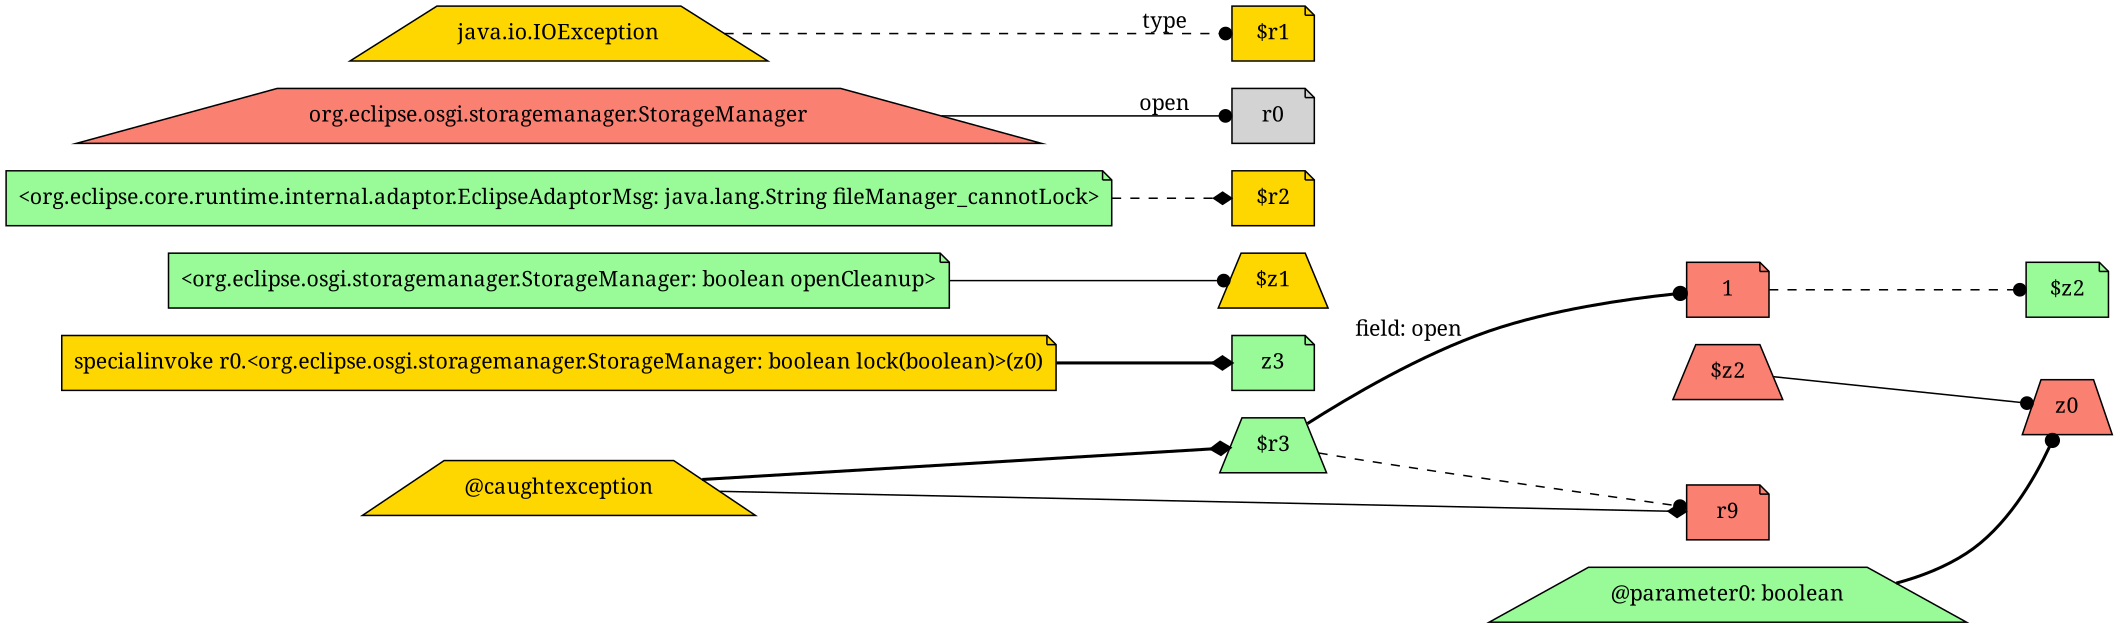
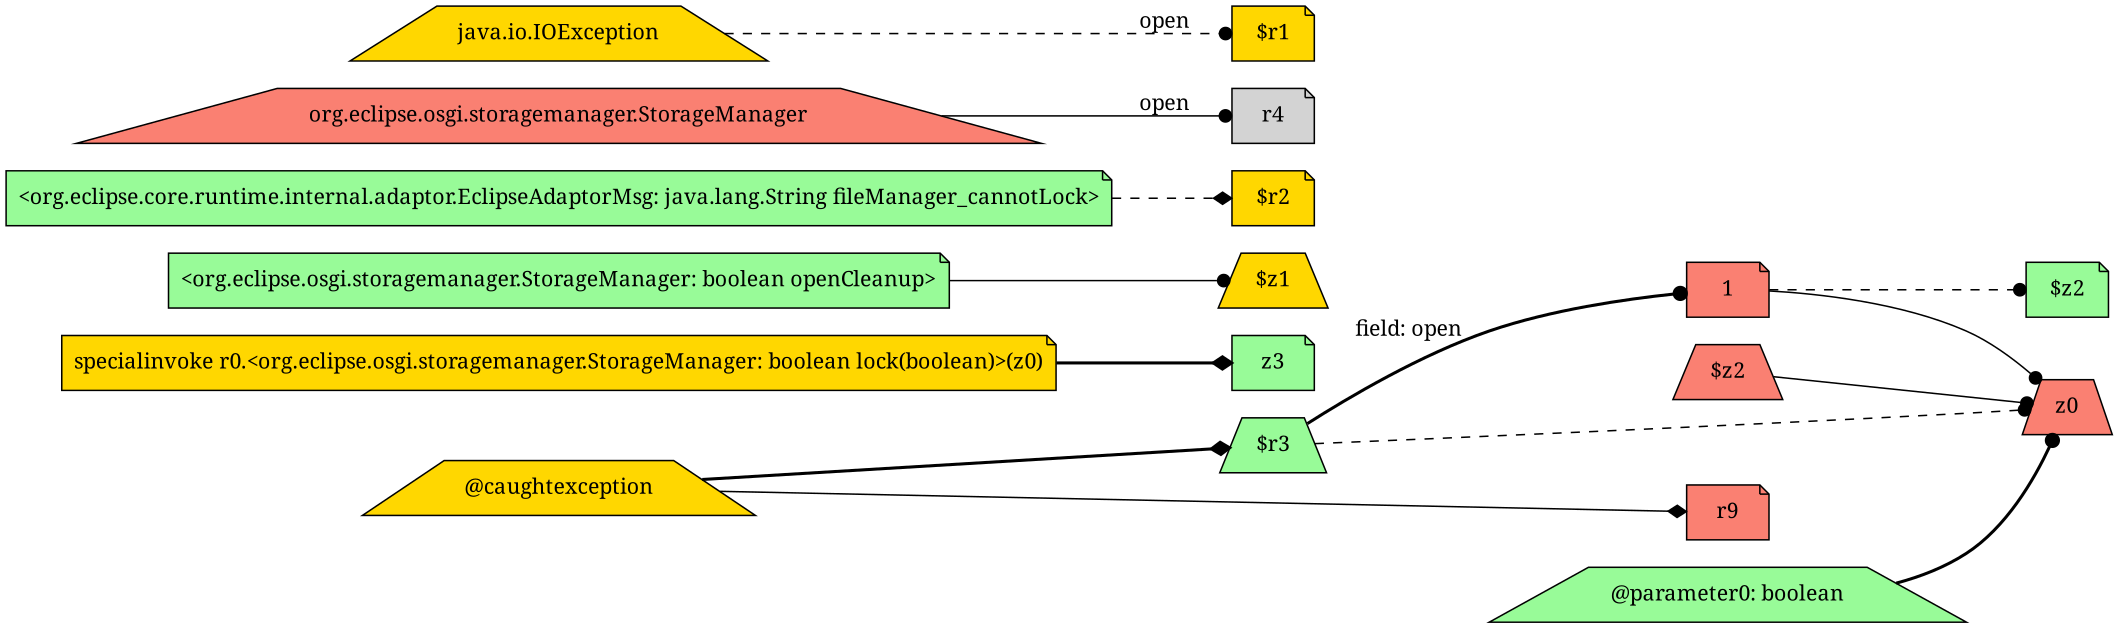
edge "java.io.IOException" -> "$r1": label "type" -> "open"
node "r0": label "r0" -> "r4"
edge "1" -> "z0": added
edge "$r3" -> "r9": now "$r3" -> "z0"
